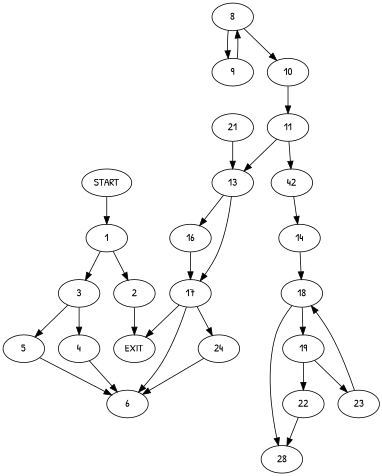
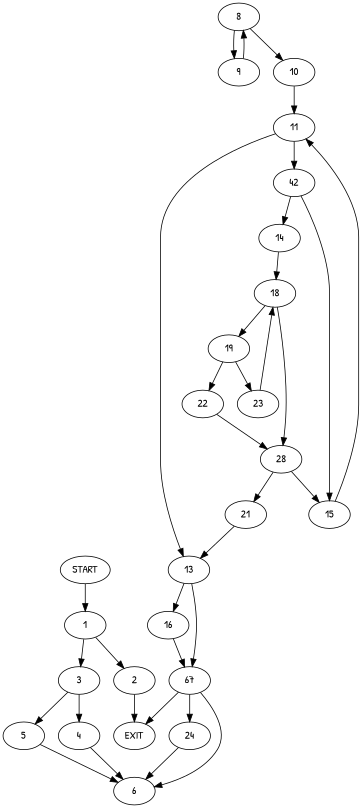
node "17": label "17" -> "67"
edge "28" -> "21": added
node "15": added
